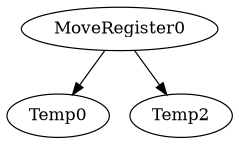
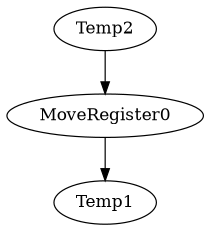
edge "MoveRegister0" -> "Temp2": reversed
node "Temp0": label "Temp0" -> "Temp1"
